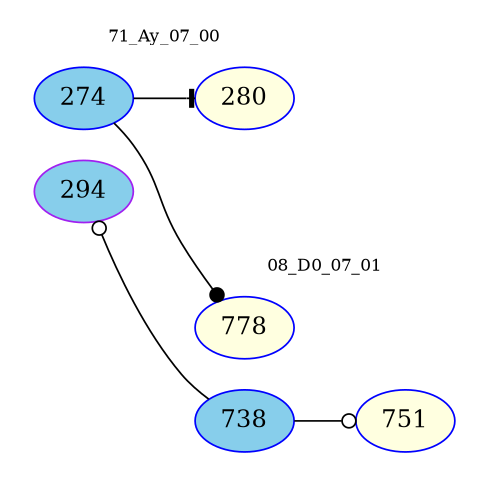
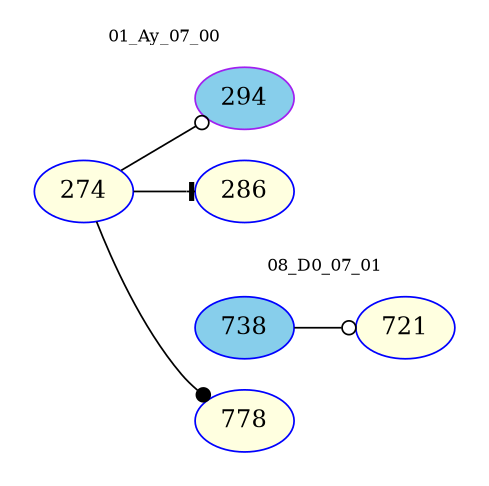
cluster "71_Ay_07_00": label "71_Ay_07_00" -> "01_Ay_07_00"
node "274": fillcolor skyblue -> lightyellow
node "280": label "280" -> "286"
edge "738" -> "294": now "274" -> "294"
node "751": label "751" -> "721"
